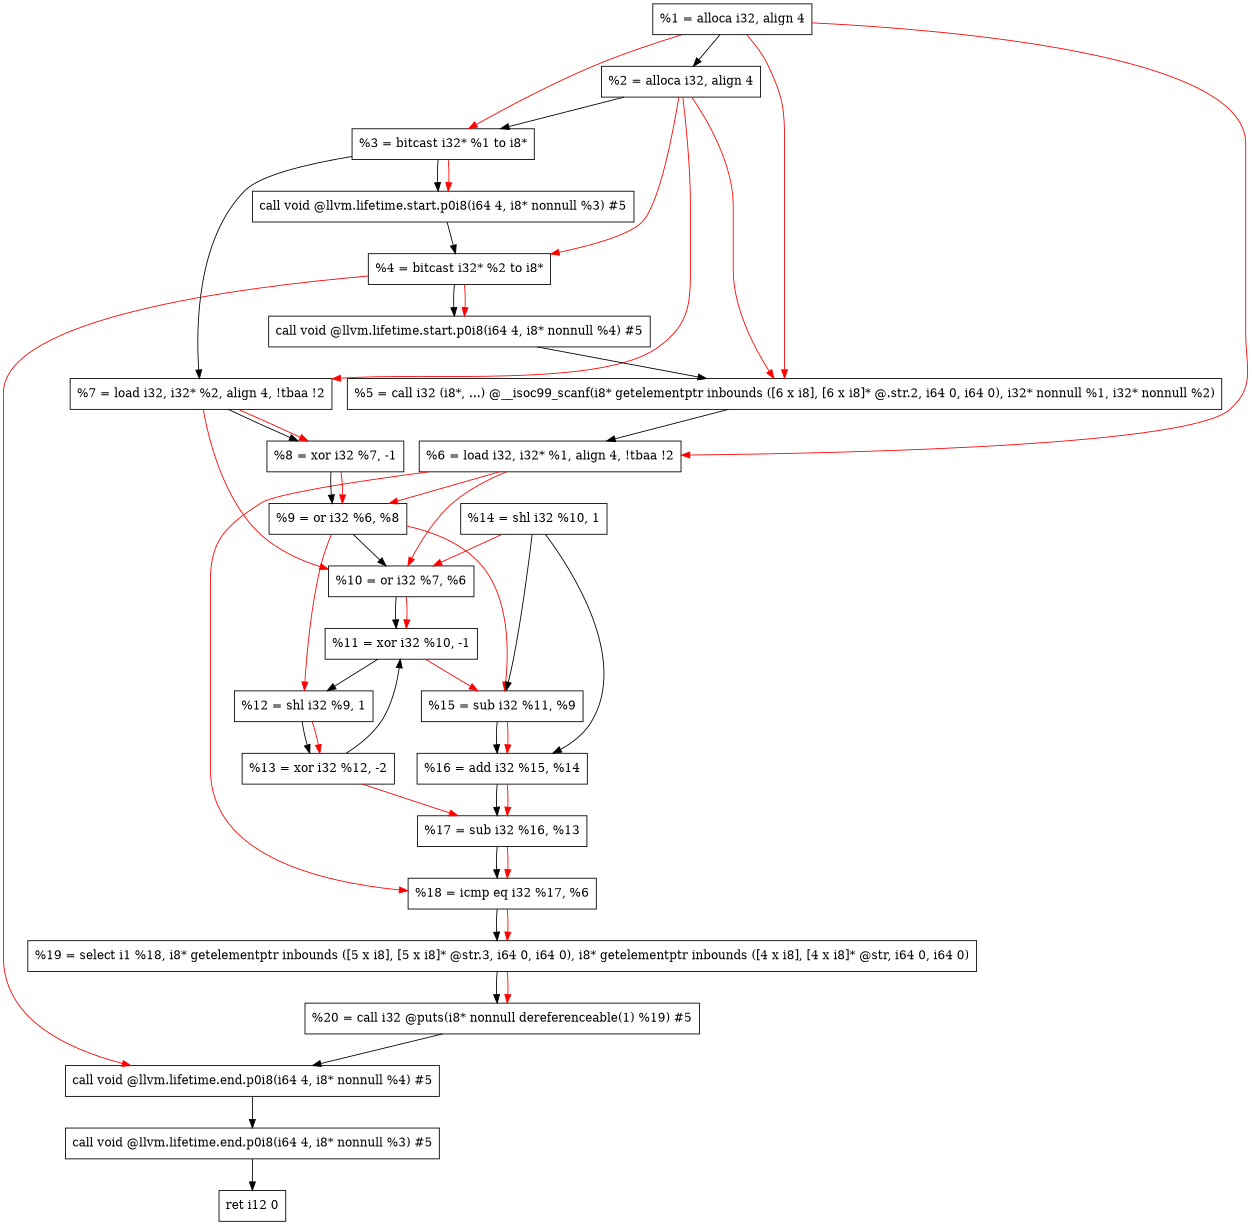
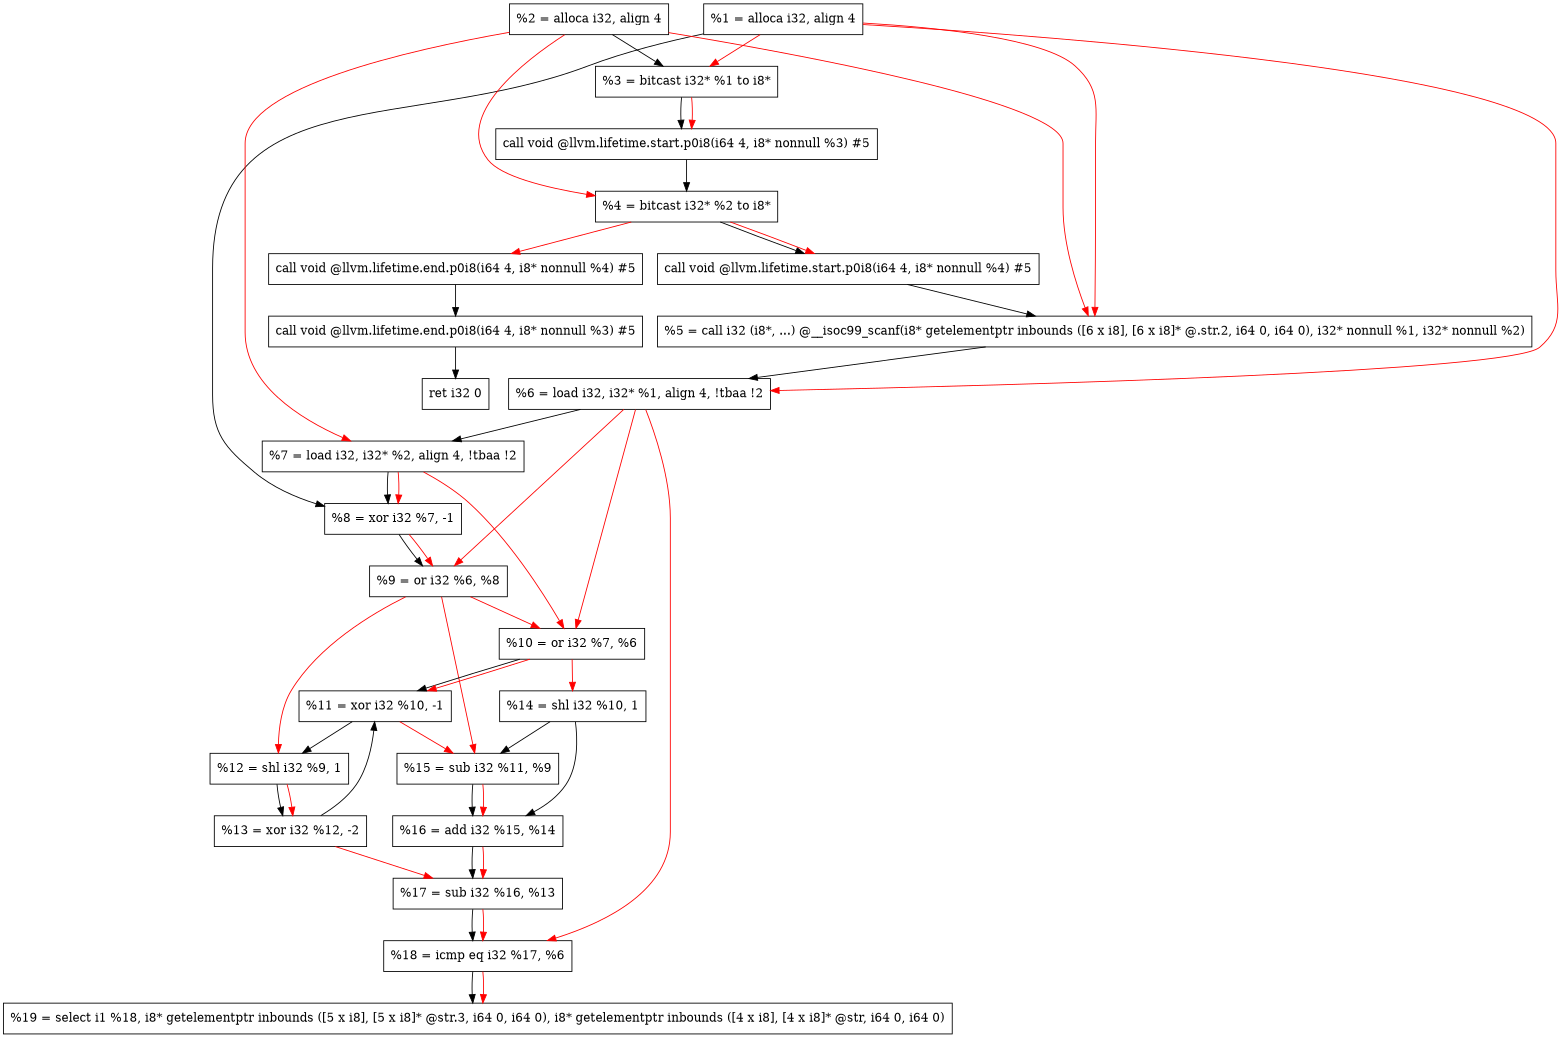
edge "%1 = alloca i32, align 4" -> "%2 = alloca i32, align 4": now "%1 = alloca i32, align 4" -> "%8 = xor i32 %7, -1"
edge "%3 = bitcast i32* %1 to i8*" -> "%7 = load i32, i32* %2, align 4, !tbaa !2": now "%6 = load i32, i32* %1, align 4, !tbaa !2" -> "%7 = load i32, i32* %2, align 4, !tbaa !2"
edge "%9 = or i32 %6, %8" -> "%10 = or i32 %7, %6": color black -> red
edge "%14 = shl i32 %10, 1" -> "%10 = or i32 %7, %6": reversed
node "%20 = call i32 @puts(i8* nonnull dereferenceable(1) %19) #5": removed
node "ret i12 0": label "ret i12 0" -> "ret i32 0"
